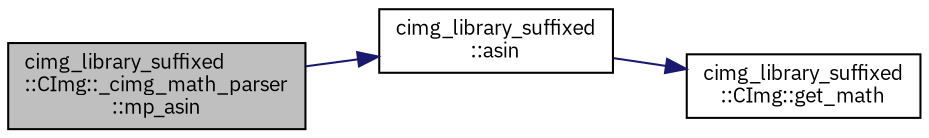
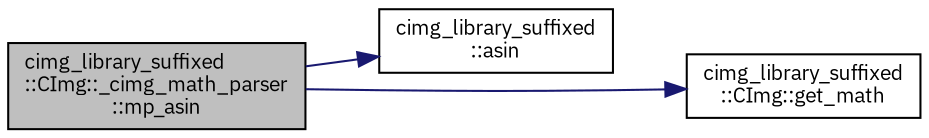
edge "cimg_library_suffixed ::asin" -> "cimg_library_suffixed ::CImg::get_math": now "cimg_library_suffixed ::CImg::_cimg_math_parser ::mp_asin" -> "cimg_library_suffixed ::CImg::get_math"
